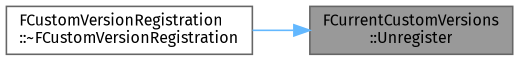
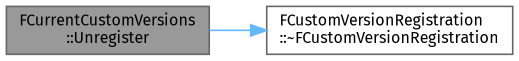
edge "FCustomVersionRegistration ::~FCustomVersionRegistration" -> "FCurrentCustomVersions ::Unregister": reversed
